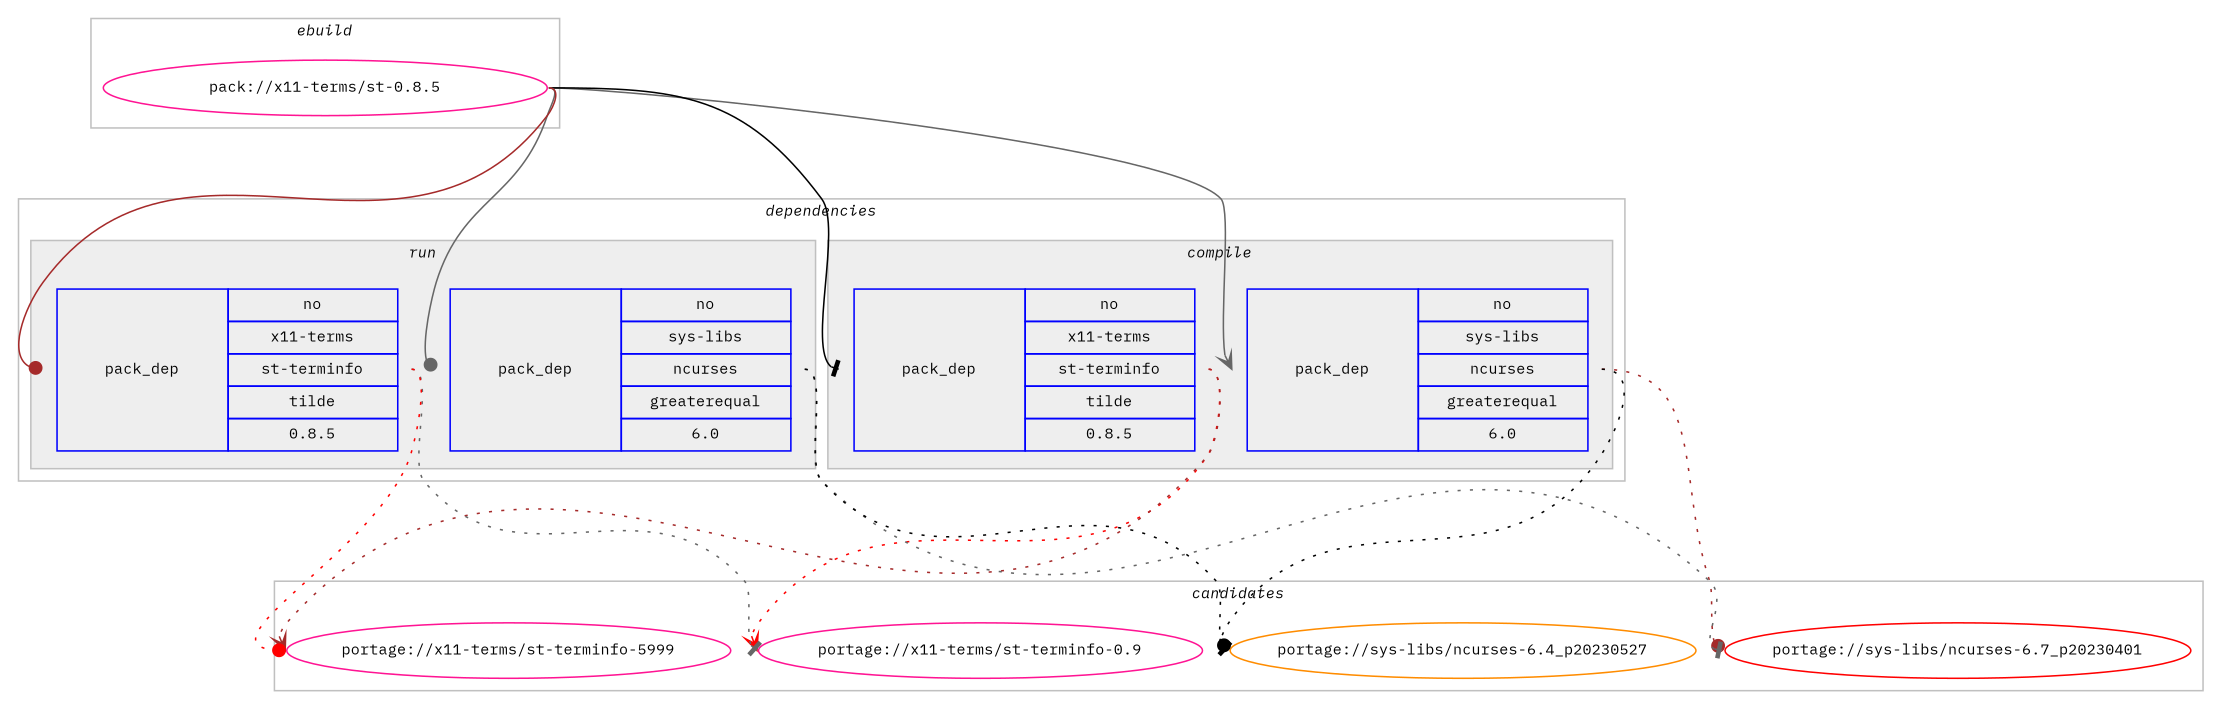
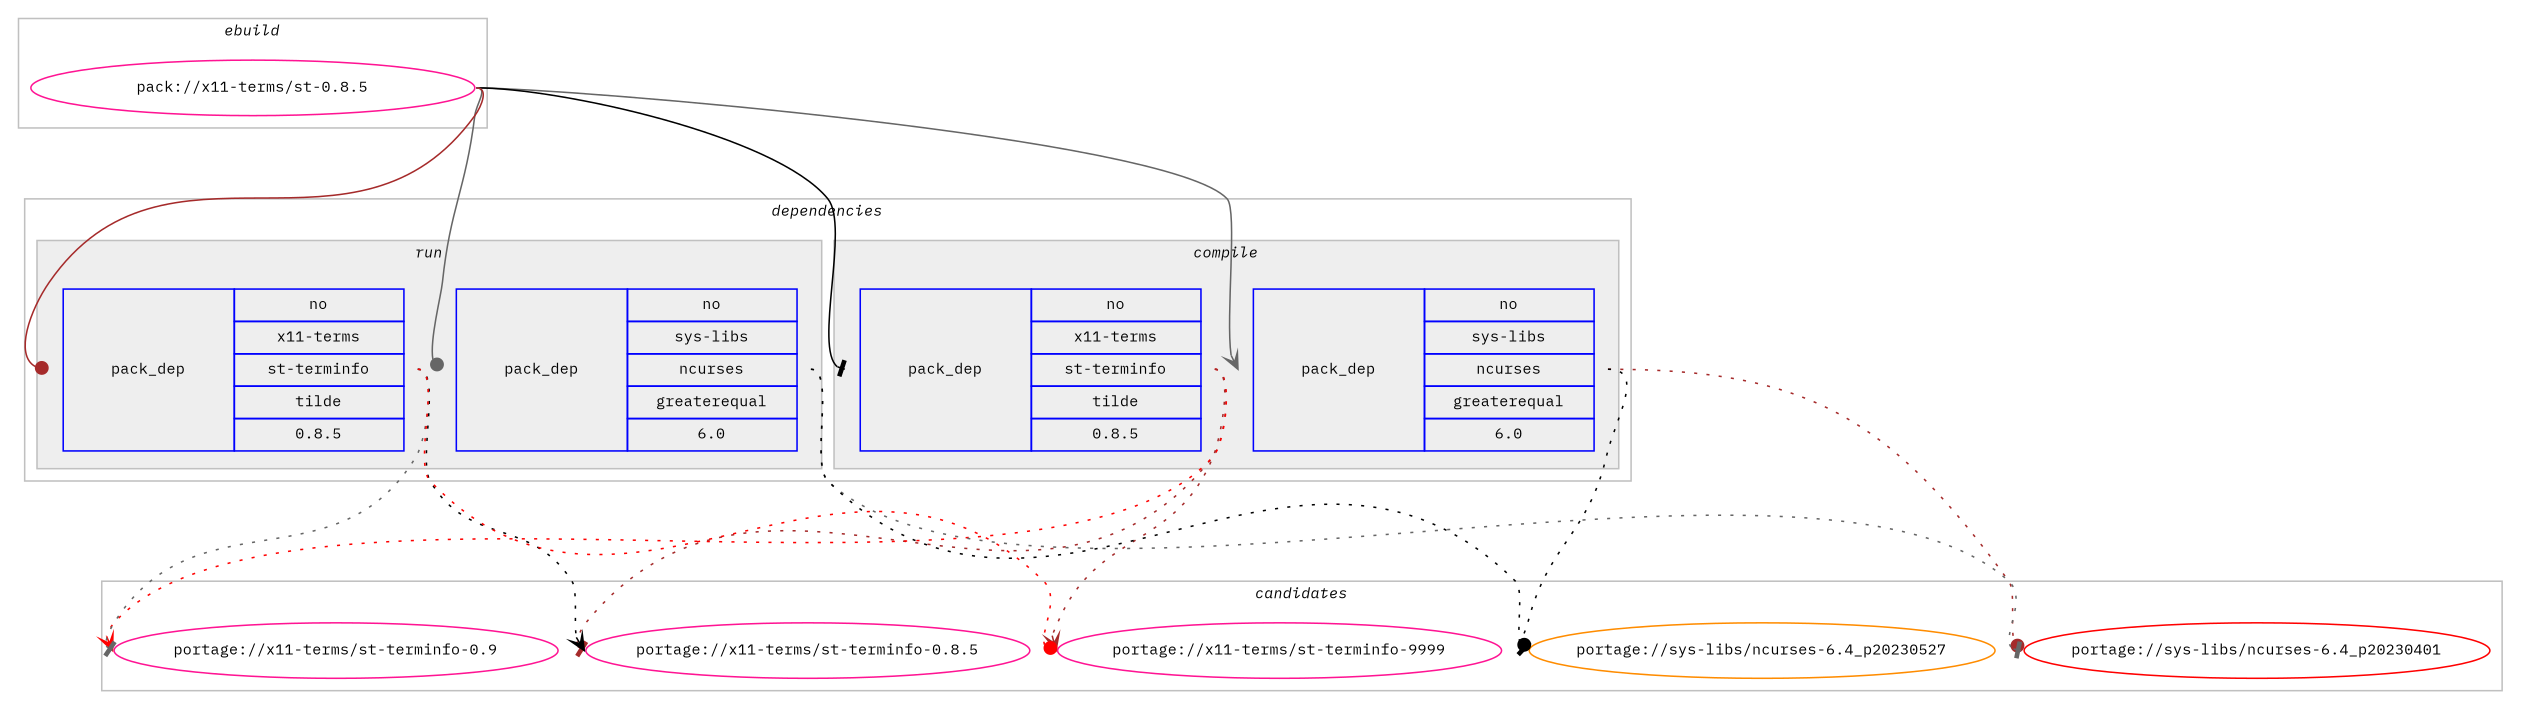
node "portage://x11-terms/st-terminfo-5999": label "portage://x11-terms/st-terminfo-5999" -> "portage://x11-terms/st-terminfo-9999"
node "portage://x11-terms/st-terminfo-0.8.5": added
node "portage://sys-libs/ncurses-6.7_p20230401": label "portage://sys-libs/ncurses-6.7_p20230401" -> "portage://sys-libs/ncurses-6.4_p20230401"
